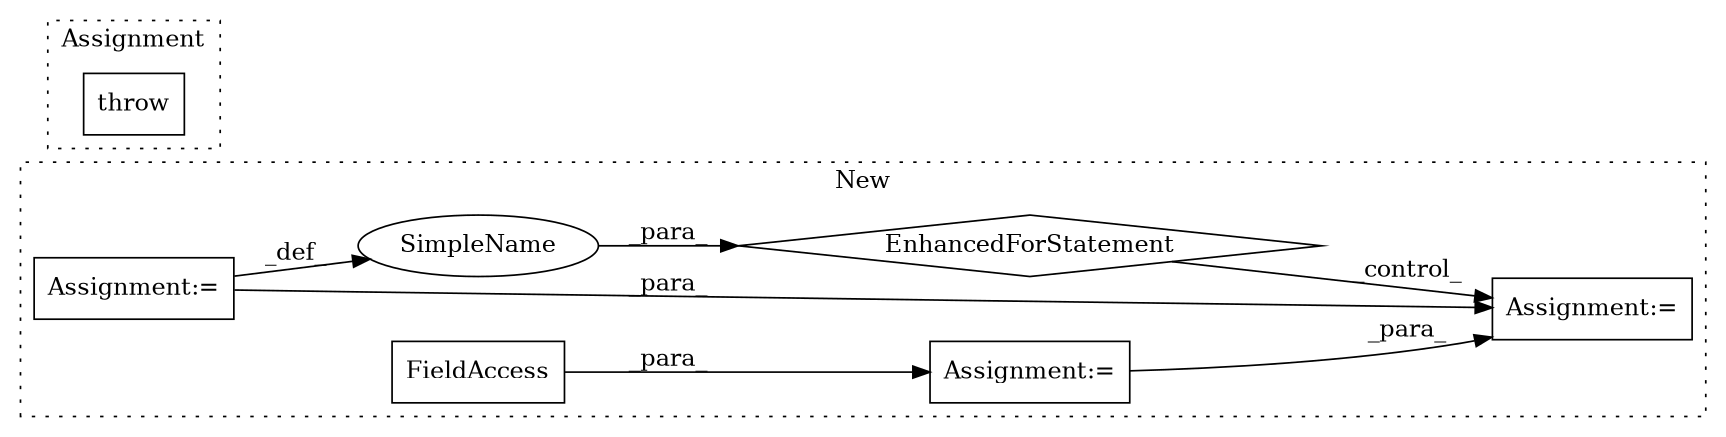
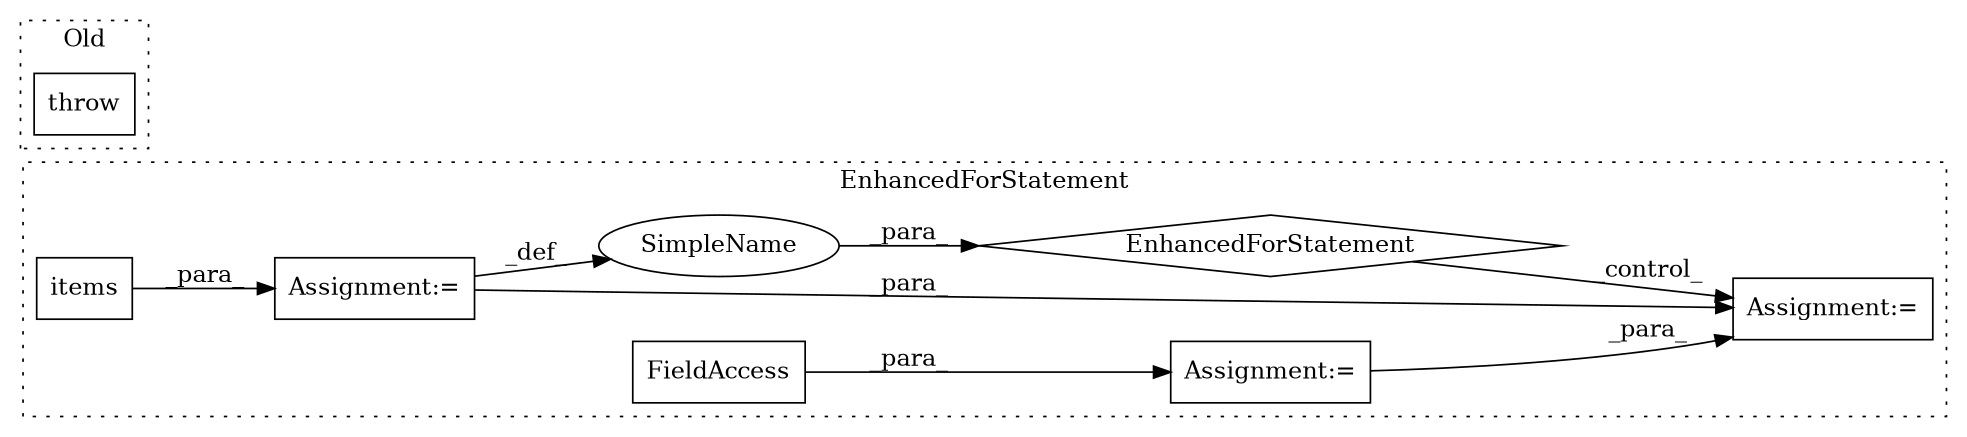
cluster "Assignment": label "Assignment" -> "Old"
cluster "New": label "New" -> "EnhancedForStatement"
node "items": added
